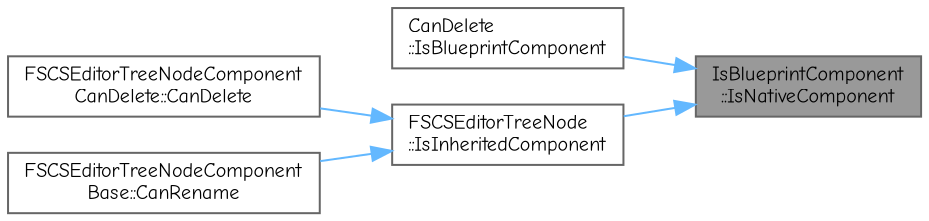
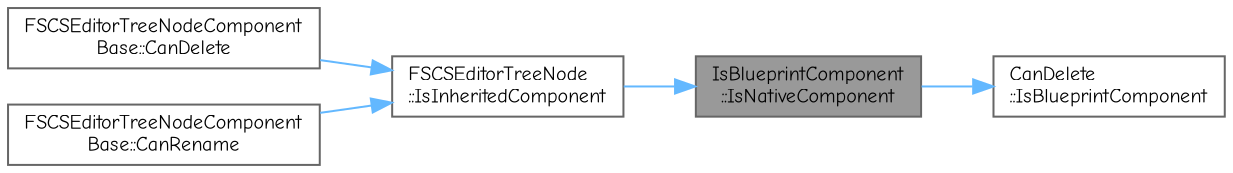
edge "CanDelete ::IsBlueprintComponent" -> "IsBlueprintComponent ::IsNativeComponent": reversed
node "FSCSEditorTreeNodeComponent CanDelete::CanDelete": label "FSCSEditorTreeNodeComponent CanDelete::CanDelete" -> "FSCSEditorTreeNodeComponent Base::CanDelete"
